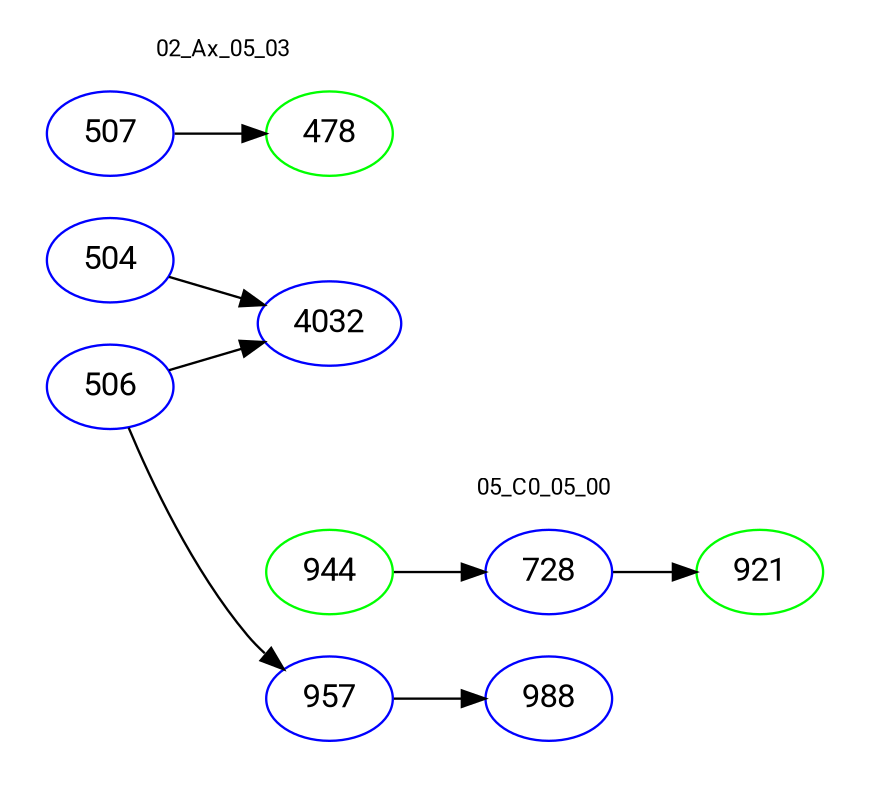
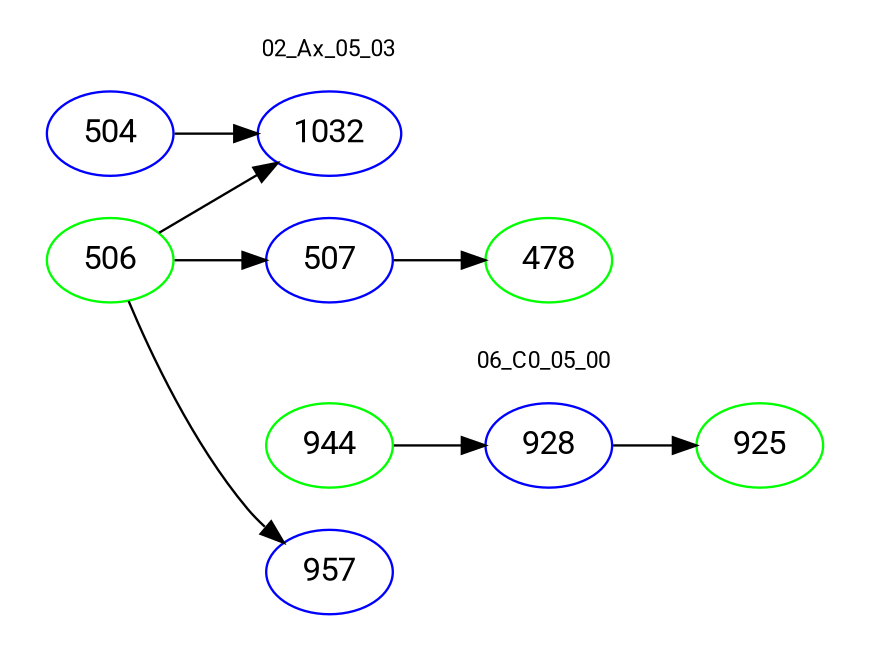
edge "506" -> "507": added
node "4032": label "4032" -> "1032"
node "506": color blue -> green
cluster "05_C0_05_00": label "05_C0_05_00" -> "06_C0_05_00"
node "728": label "728" -> "928"
node "921": label "921" -> "925"
node "988": removed
